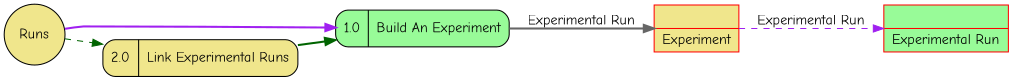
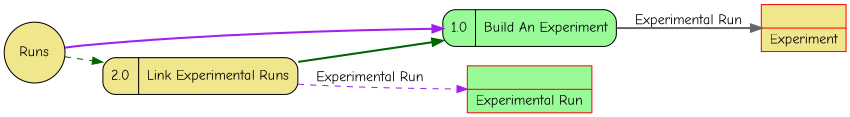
edge "Experiment" -> "Experimental Run": now "2.0" -> "Experimental Run"
